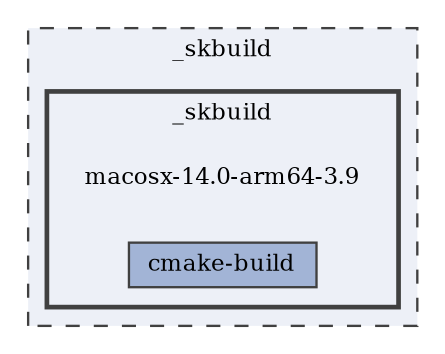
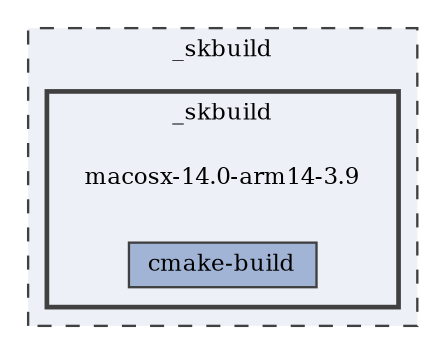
node "macosx-14.0-arm64-3.9": label "macosx-14.0-arm64-3.9" -> "macosx-14.0-arm14-3.9"
